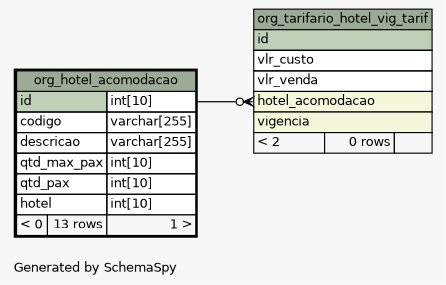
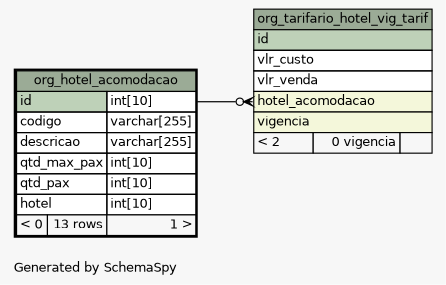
node "org_tarifario_hotel_vig_tarif": text "0 rows" -> "0 vigencia"
